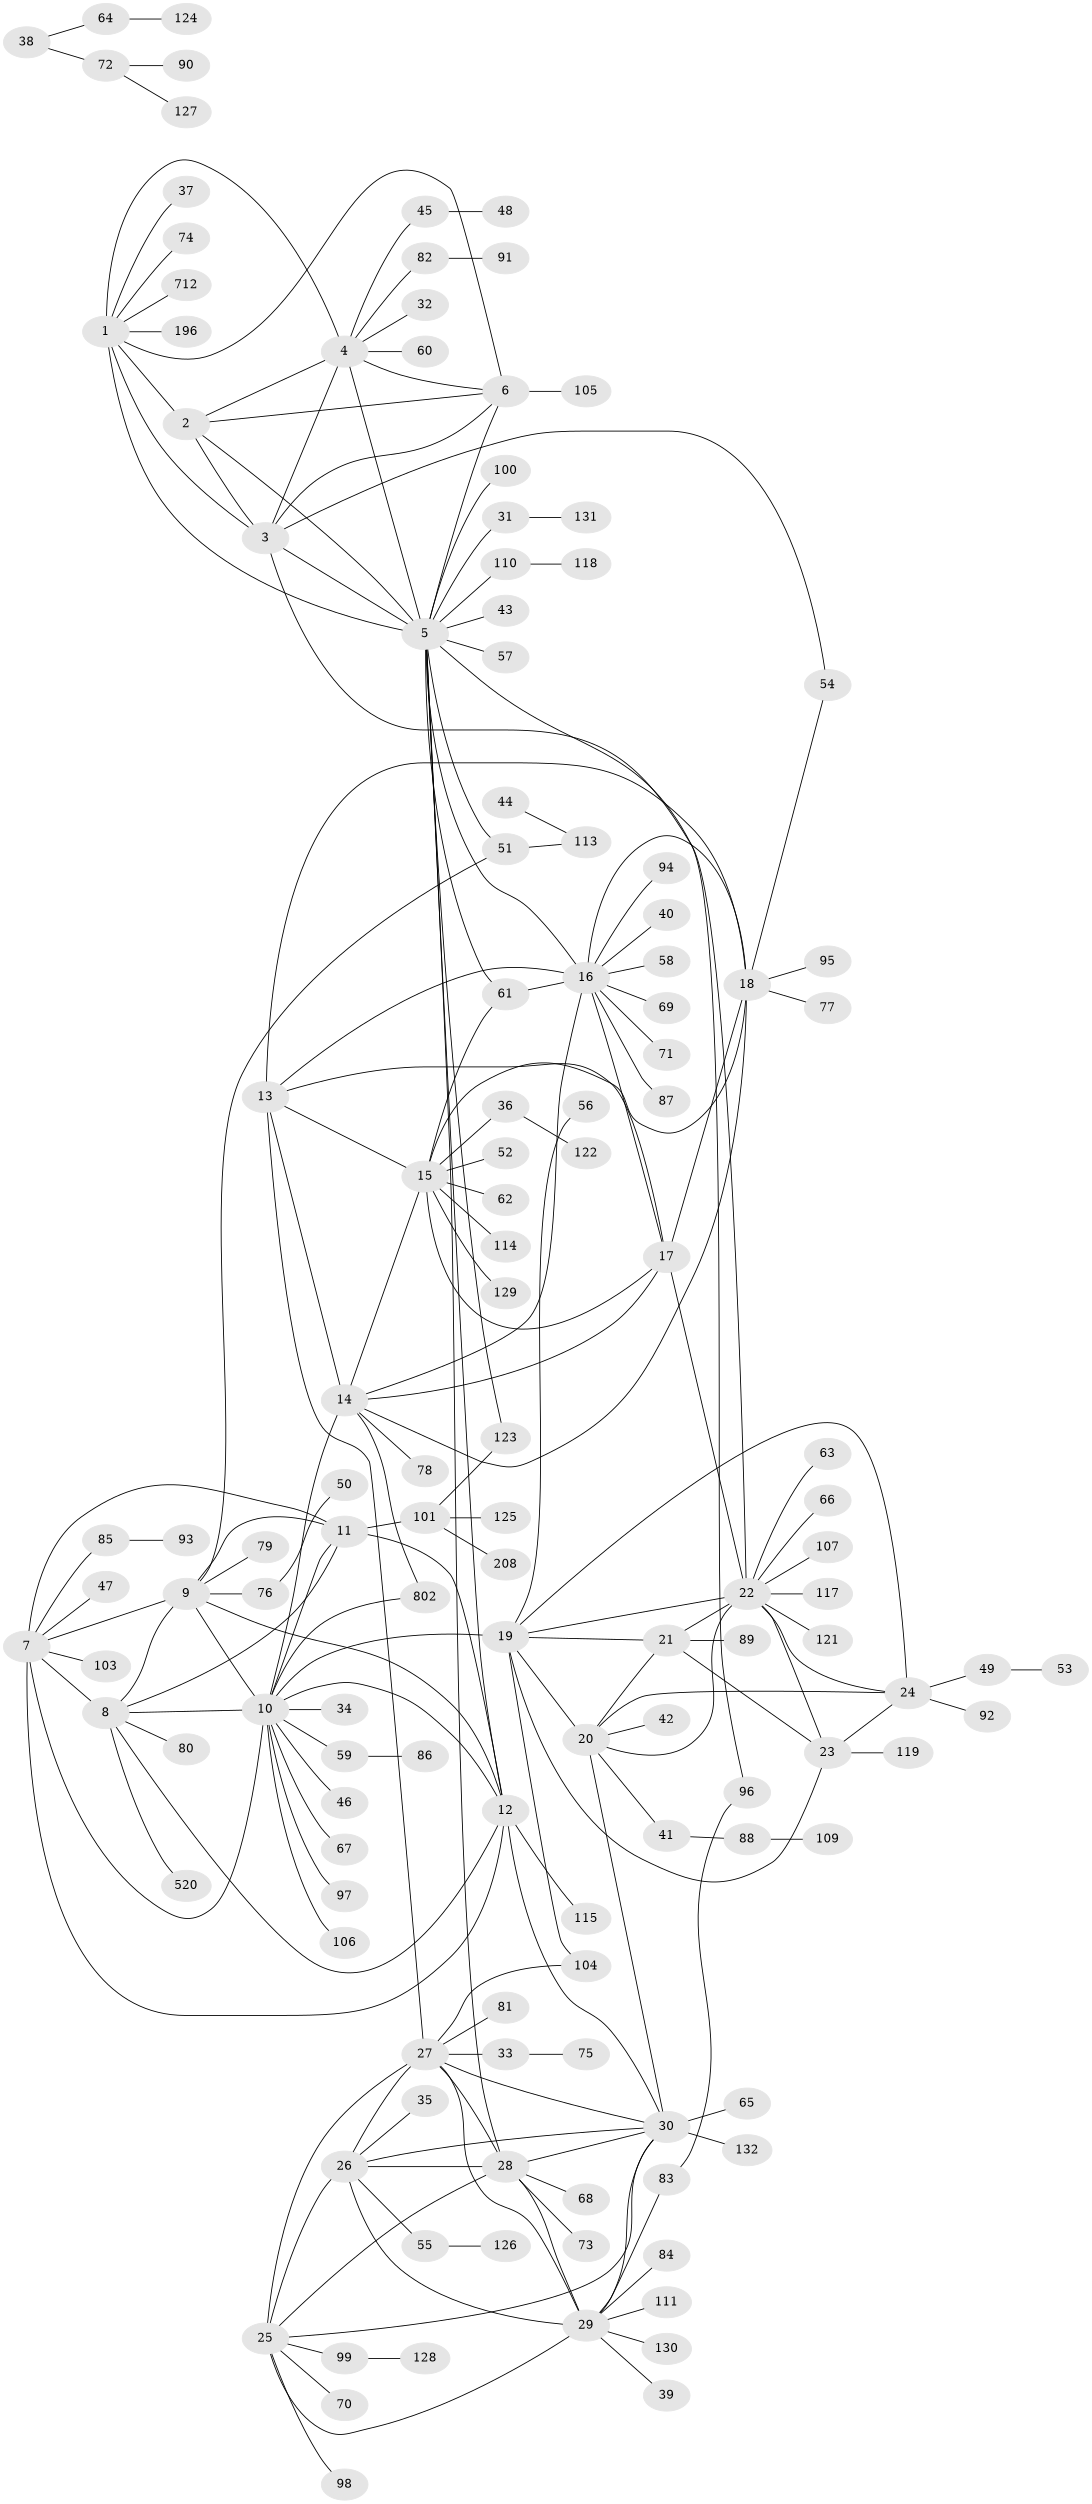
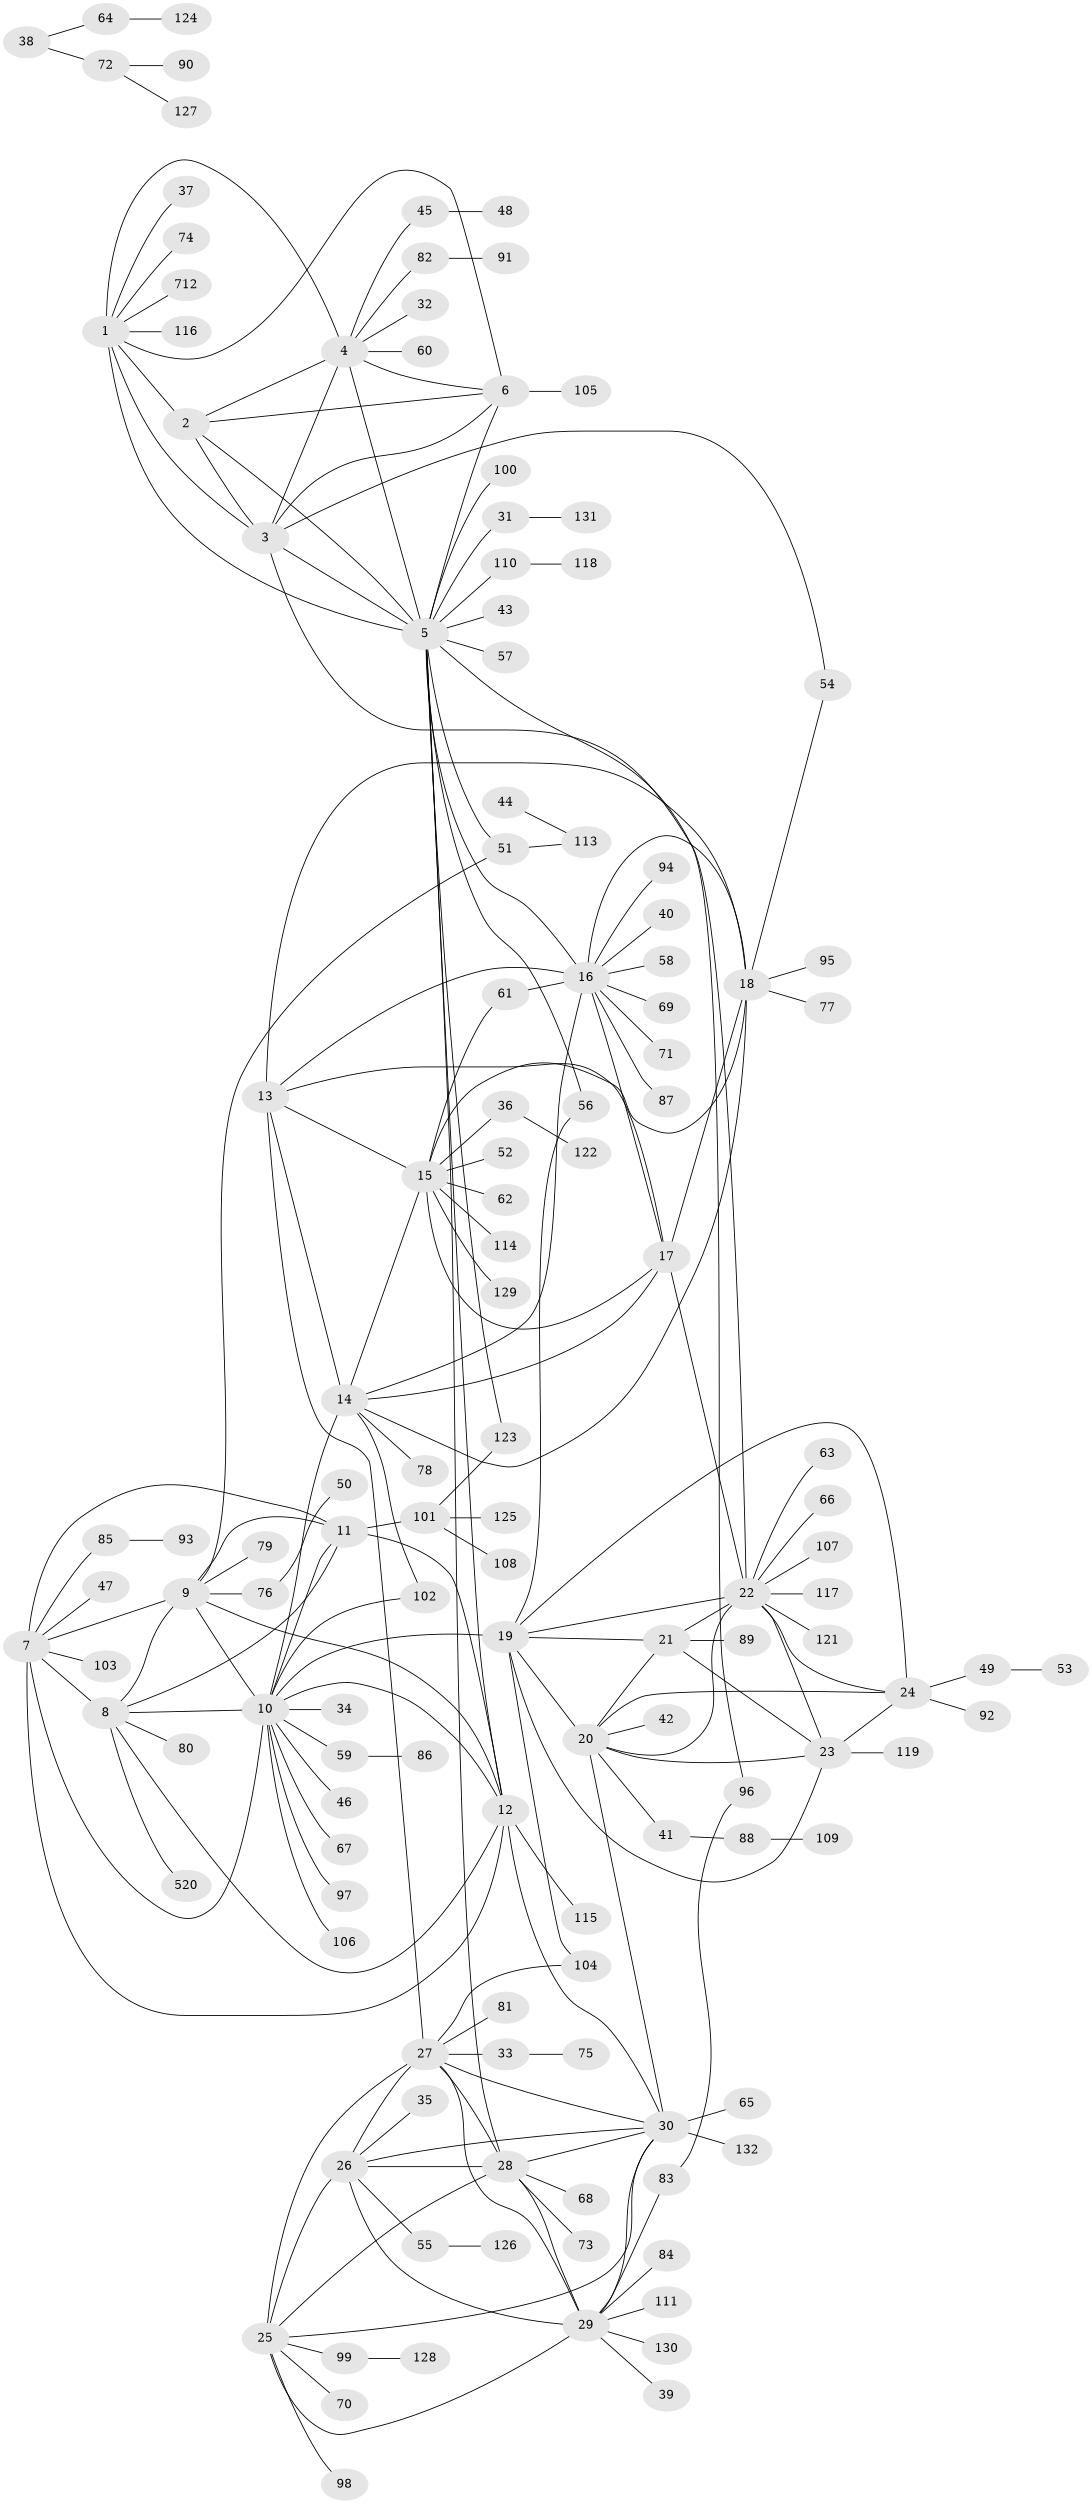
node "196": label "196" -> "116"
edge "5" -- "61": now "5" -- "56"
node "208": label "208" -> "108"
node "802": label "802" -> "102"
edge "20" -- "23": added
